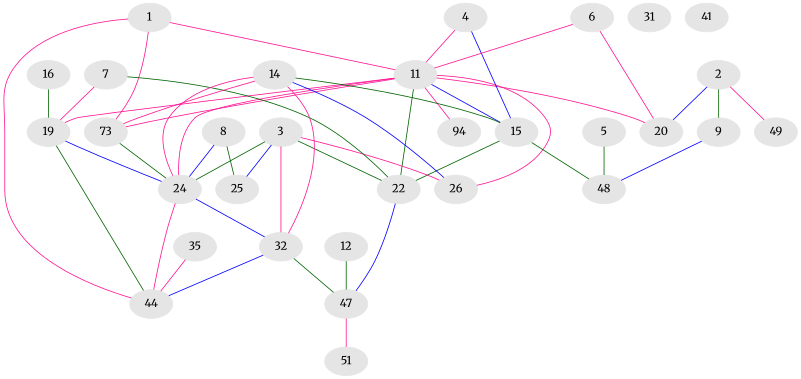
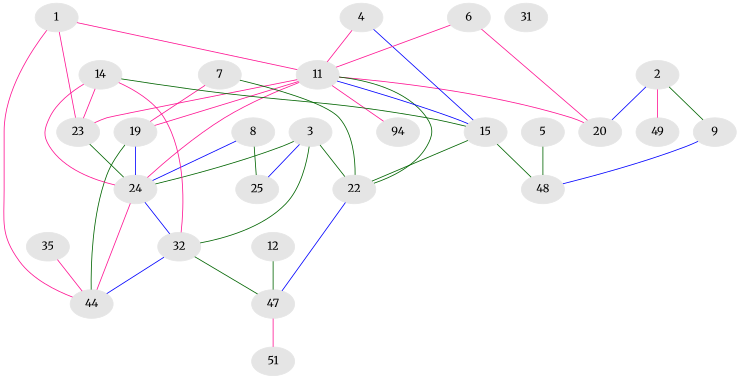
node "41": removed
node "16": removed
node "73": label "73" -> "23"
edge "3" -- "32": color deeppink -> darkgreen
node "26": removed
